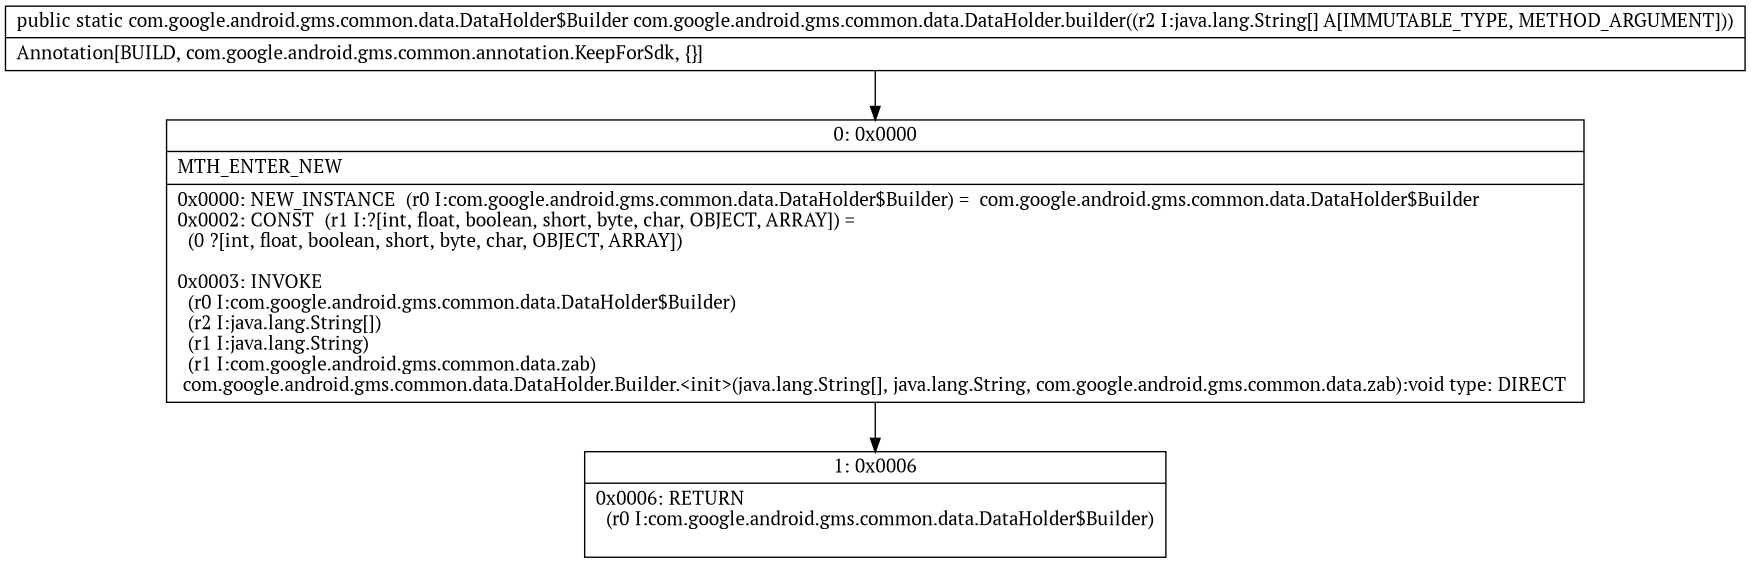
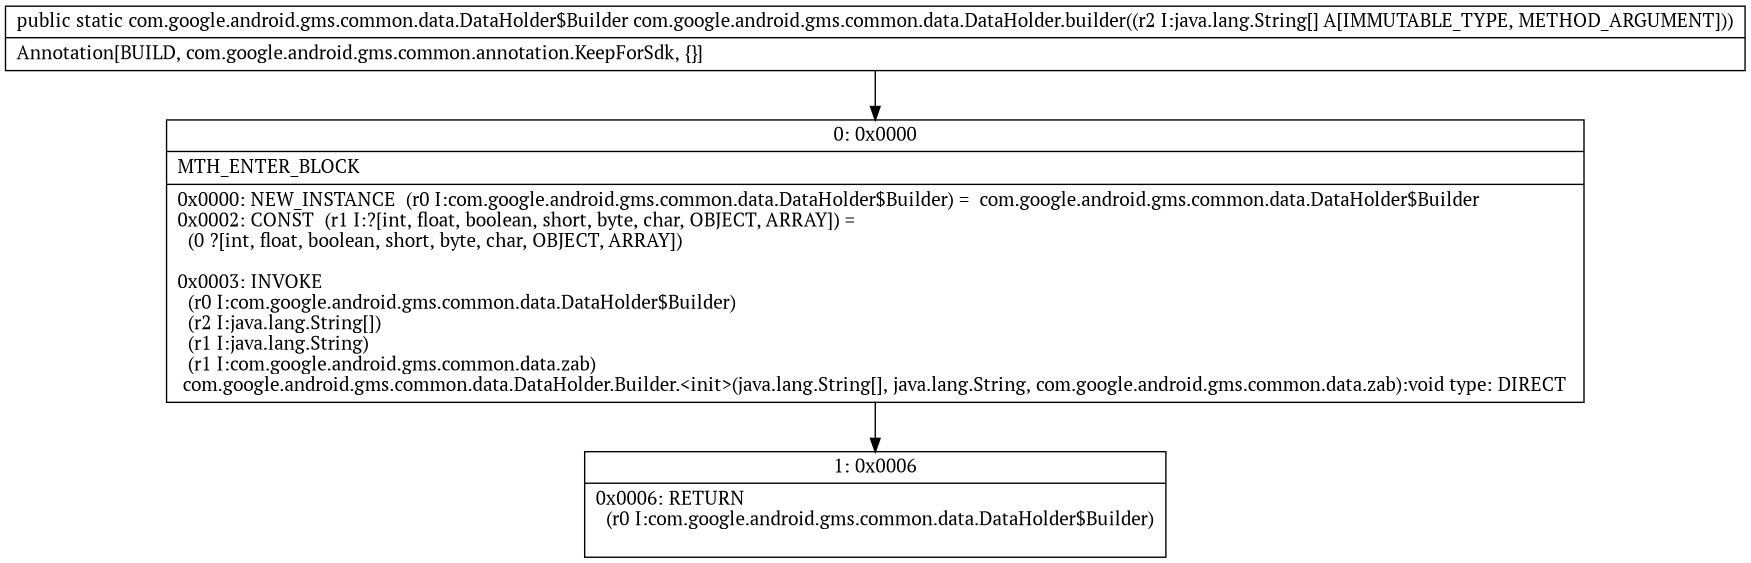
node "0: 0x0000": text "MTH_ENTER_NEW" -> "MTH_ENTER_BLOCK"
